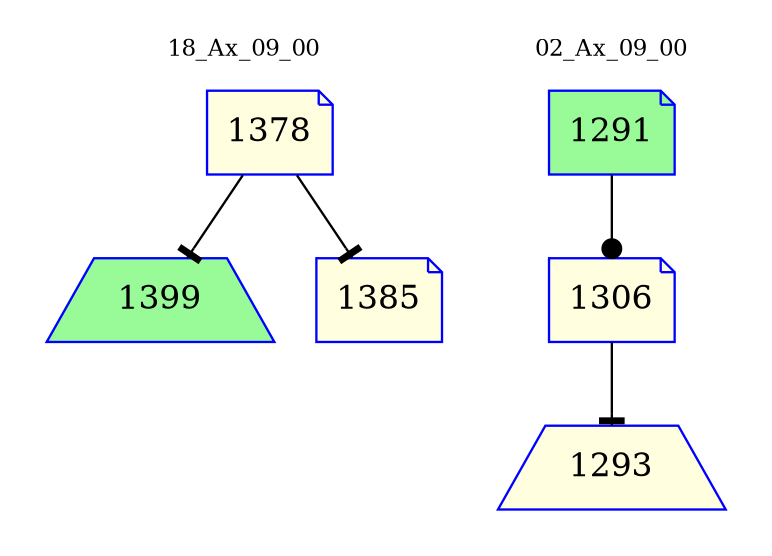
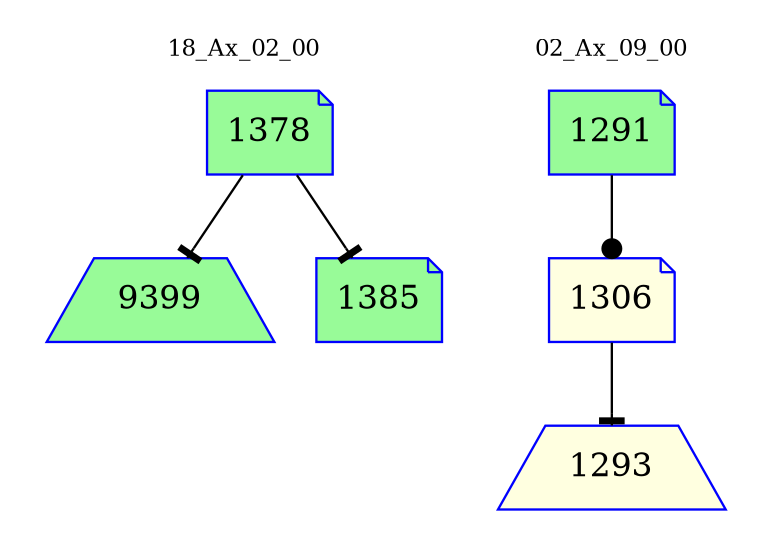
cluster "18_Ax_09_00": label "18_Ax_09_00" -> "18_Ax_02_00"
node "1378": fillcolor lightyellow -> palegreen
node "1399": label "1399" -> "9399"
node "1385": fillcolor lightyellow -> palegreen
